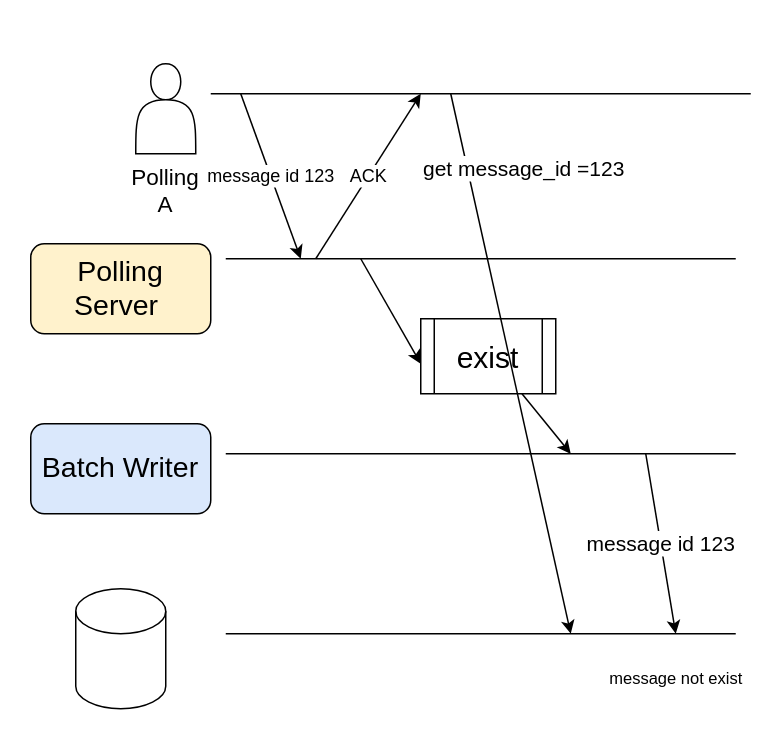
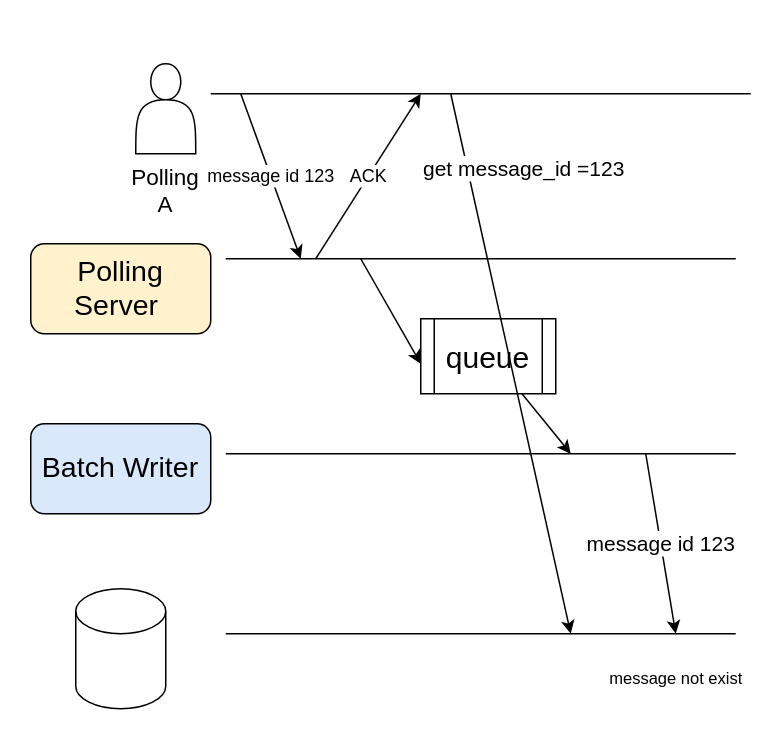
node "exist": label "exist" -> "queue"
